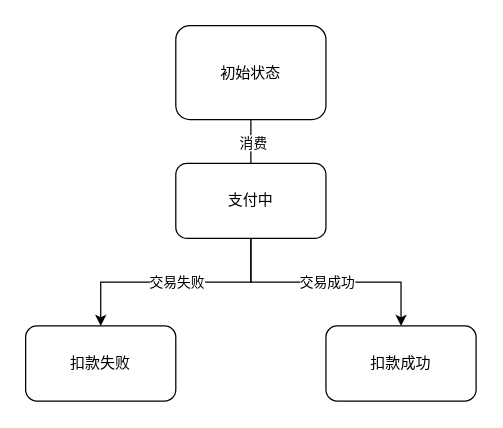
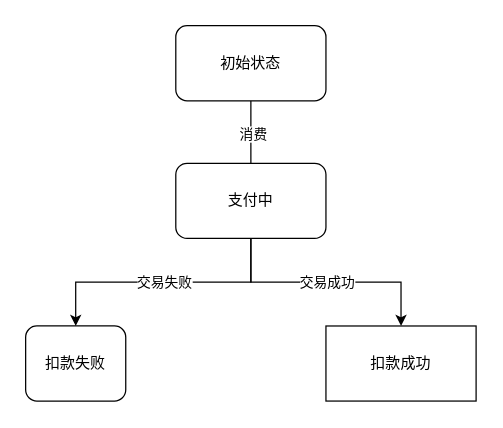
node "初始状态": size 150x94 -> 150x75
node "扣款失败": size 150x75 -> 100x75
node "扣款成功": shape rounded rectangle -> rectangle
